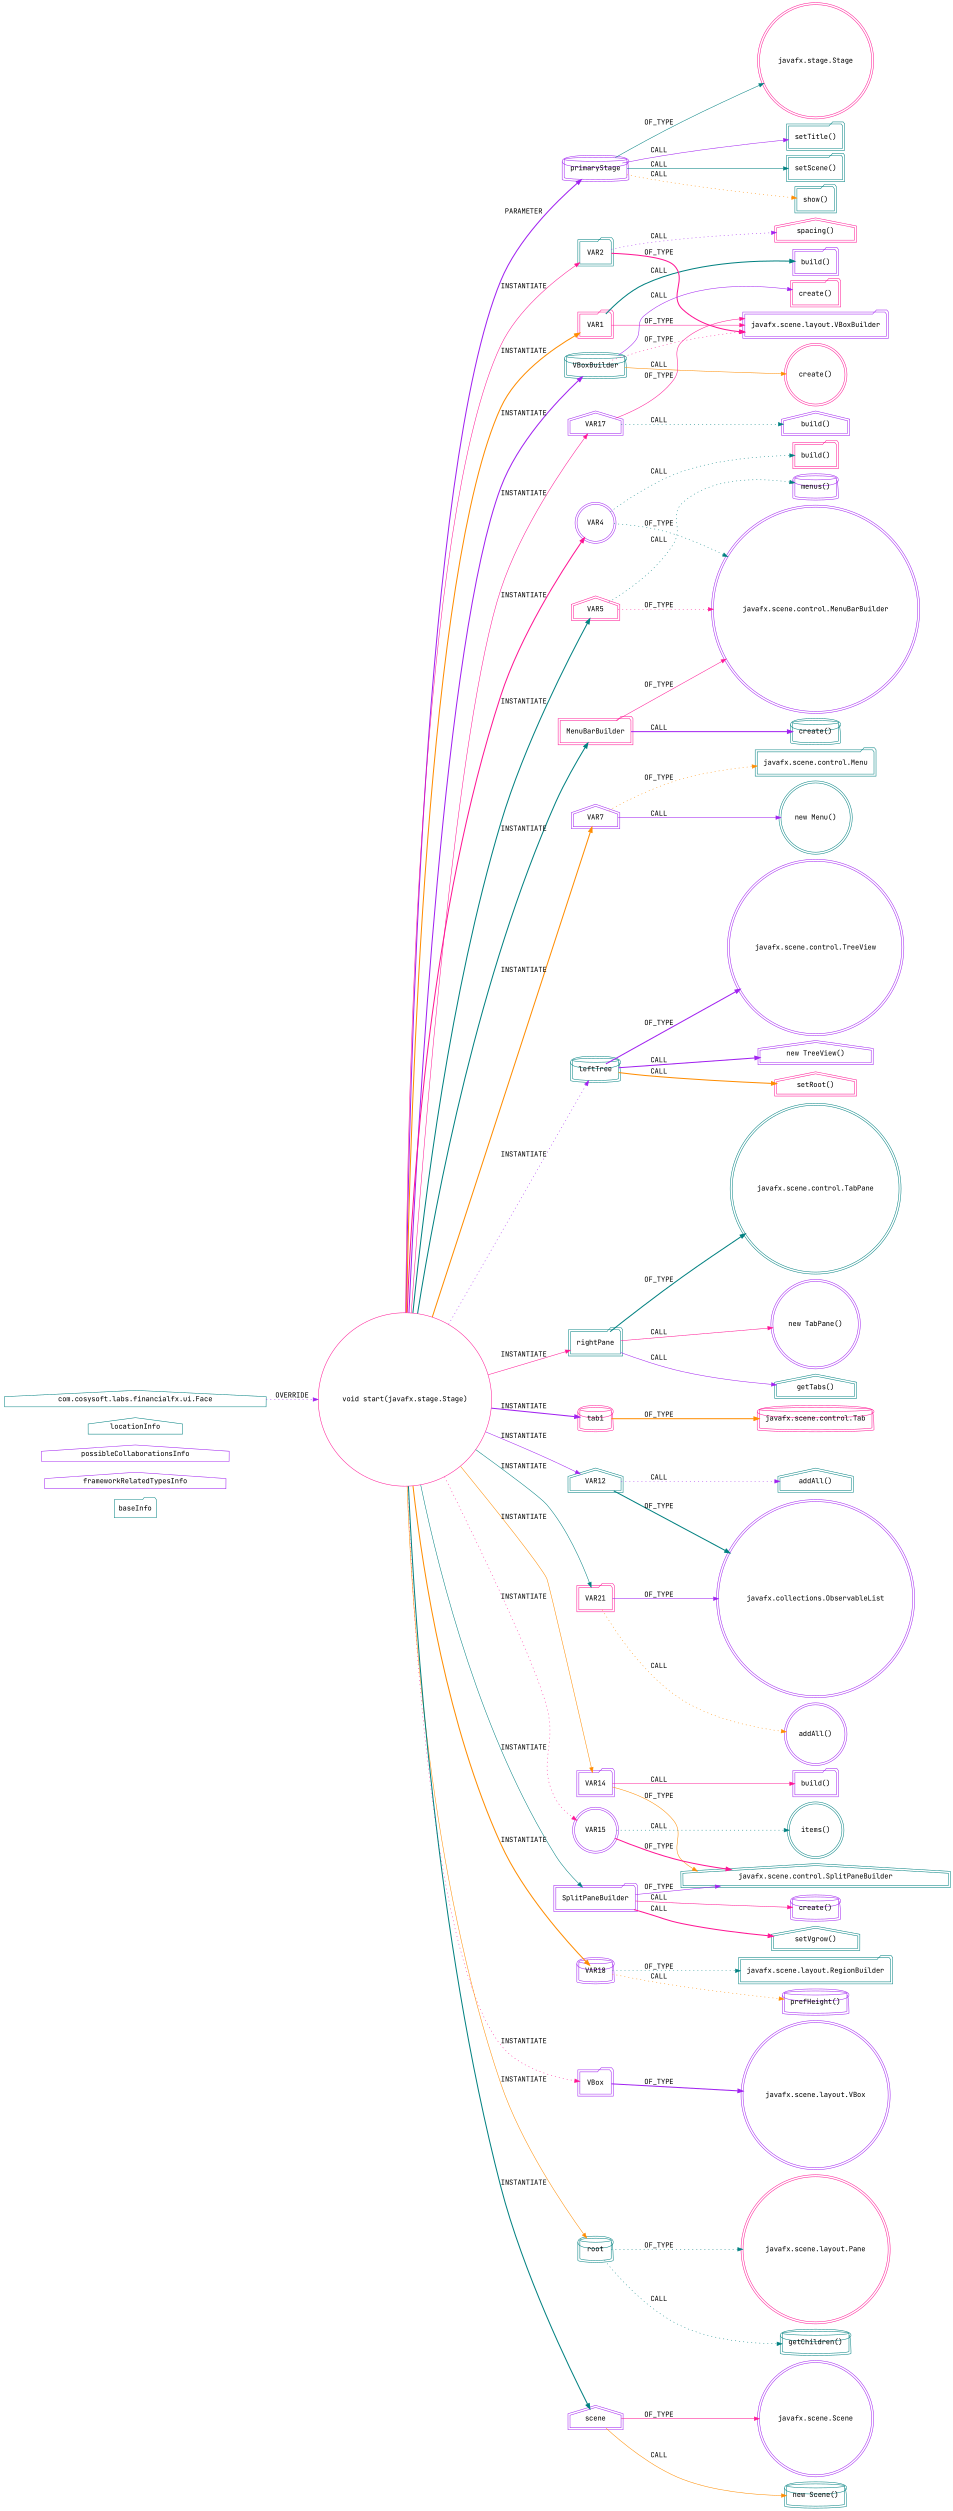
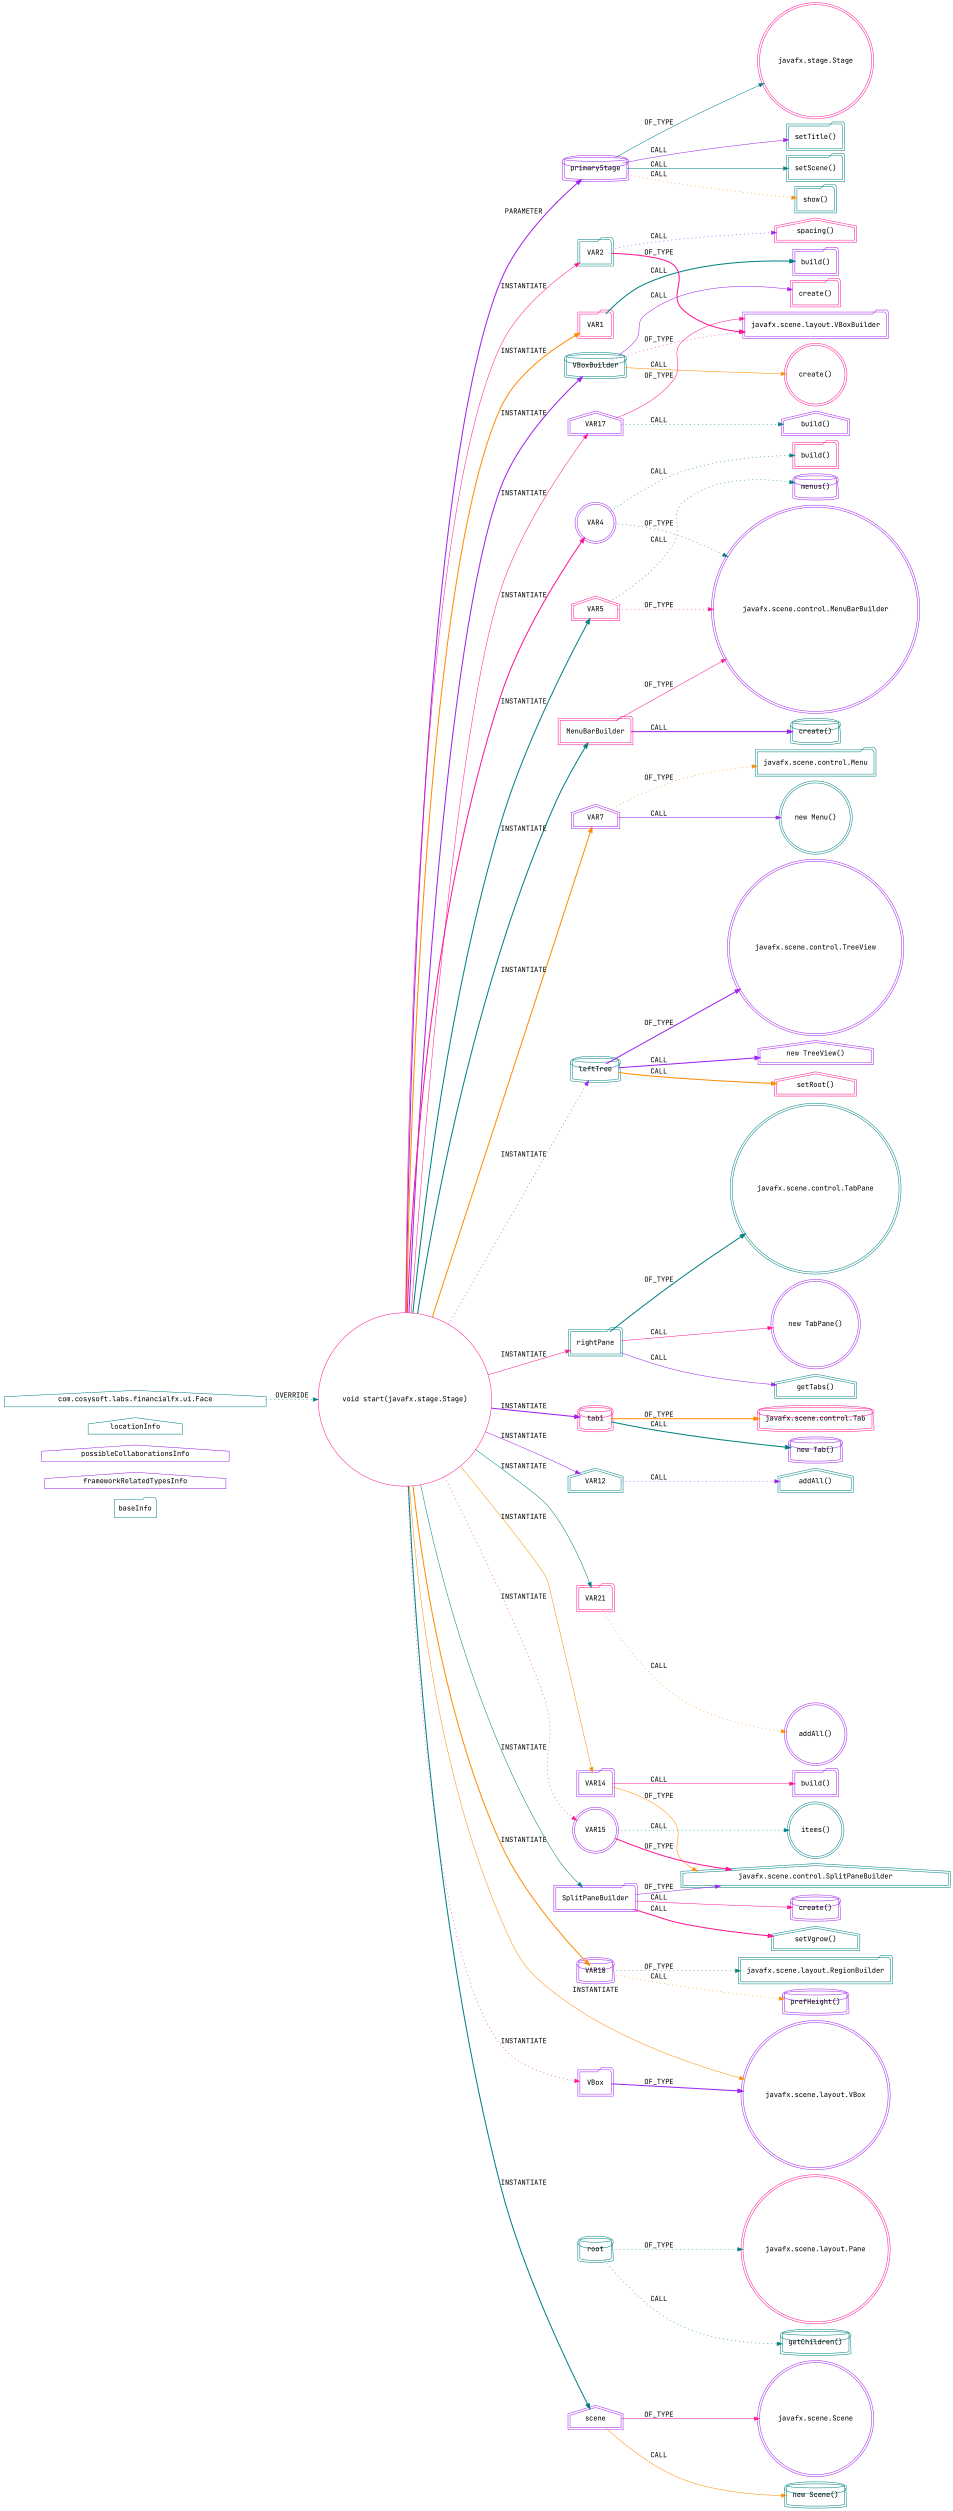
edge "VAR1" -> "javafx.scene.layout.VBoxBuilder": removed, label "OF_TYPE"
edge "com.cosysoft.labs.financialfx.ui.Face" -> "void start(javafx.stage.Stage)": color purple -> teal
node "new Tab()": added
node "javafx.collections.ObservableList": removed
edge "void start(javafx.stage.Stage)" -> "root": now "void start(javafx.stage.Stage)" -> "javafx.scene.layout.VBox"
